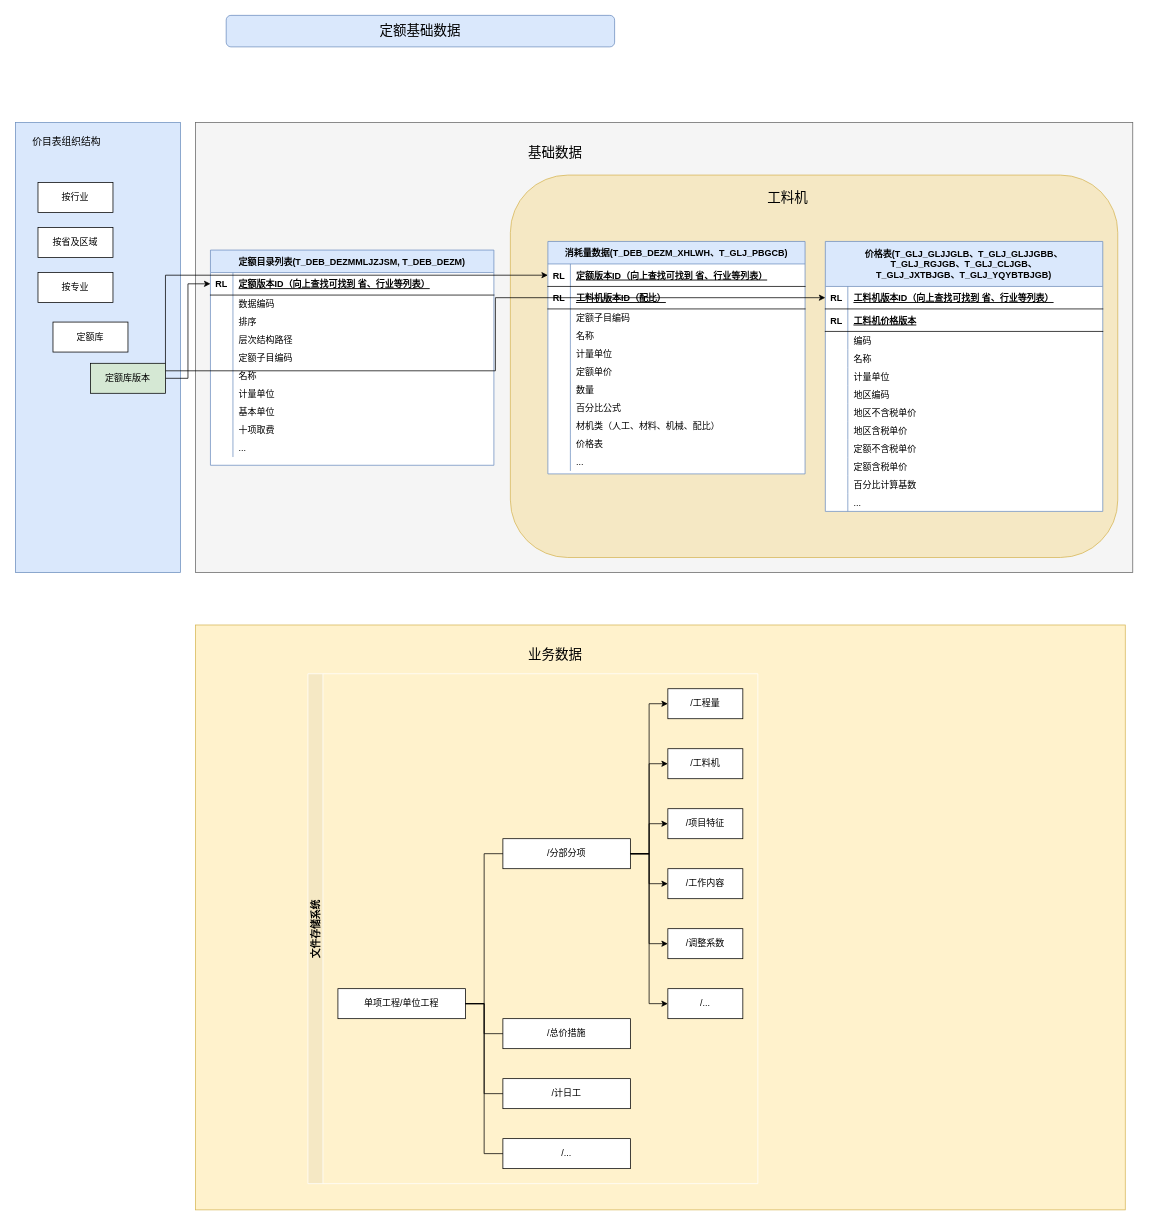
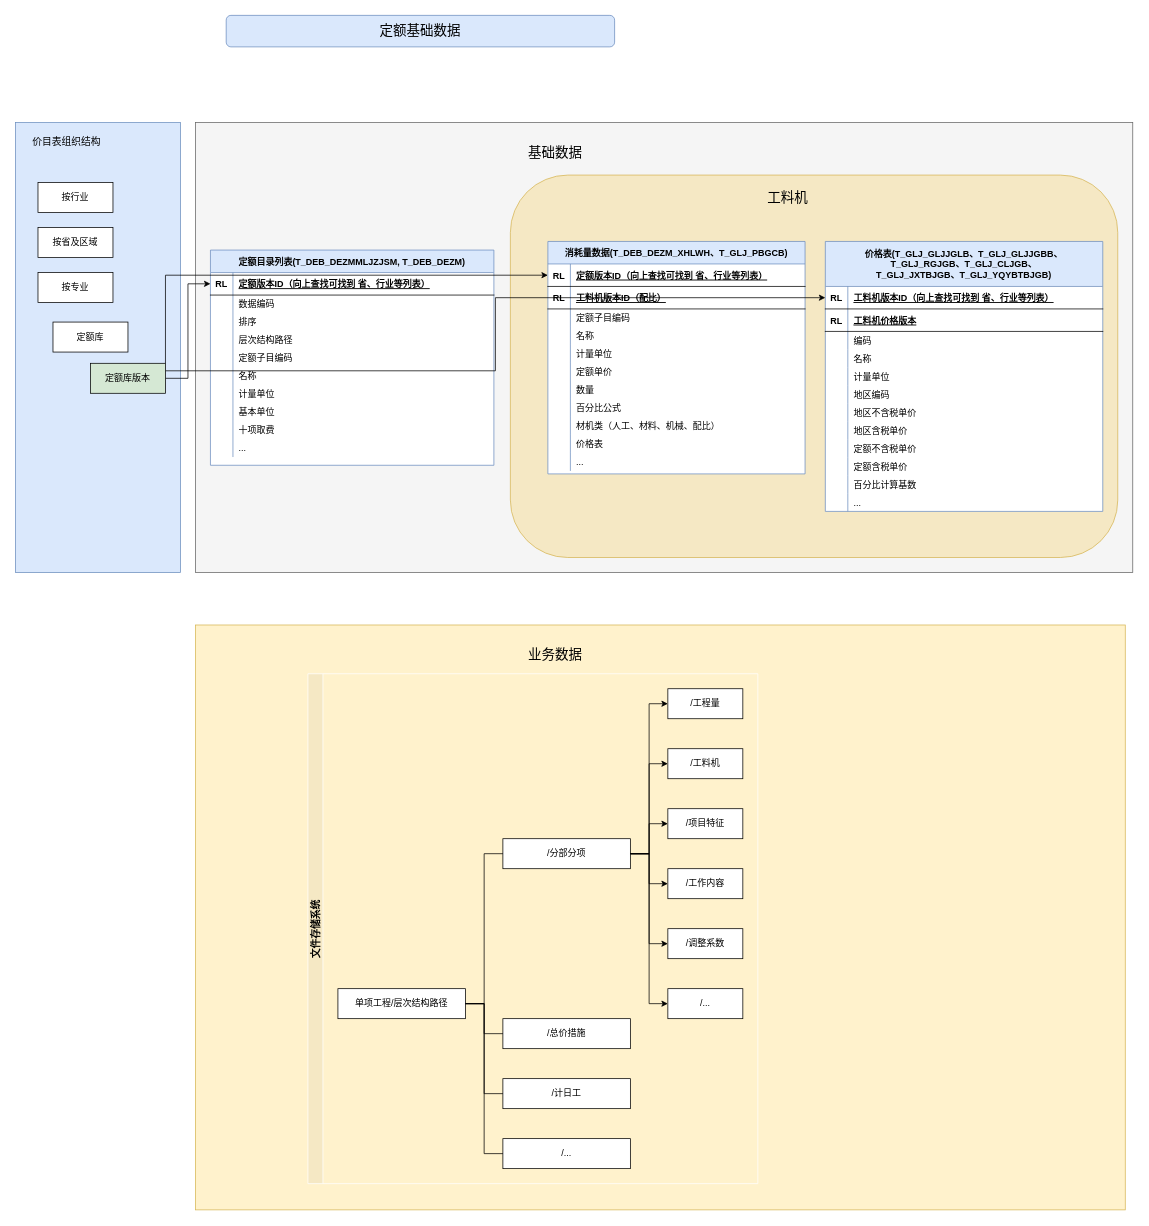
node "单项工程/单位工程": label "单项工程/单位工程" -> "单项工程/层次结构路径"
